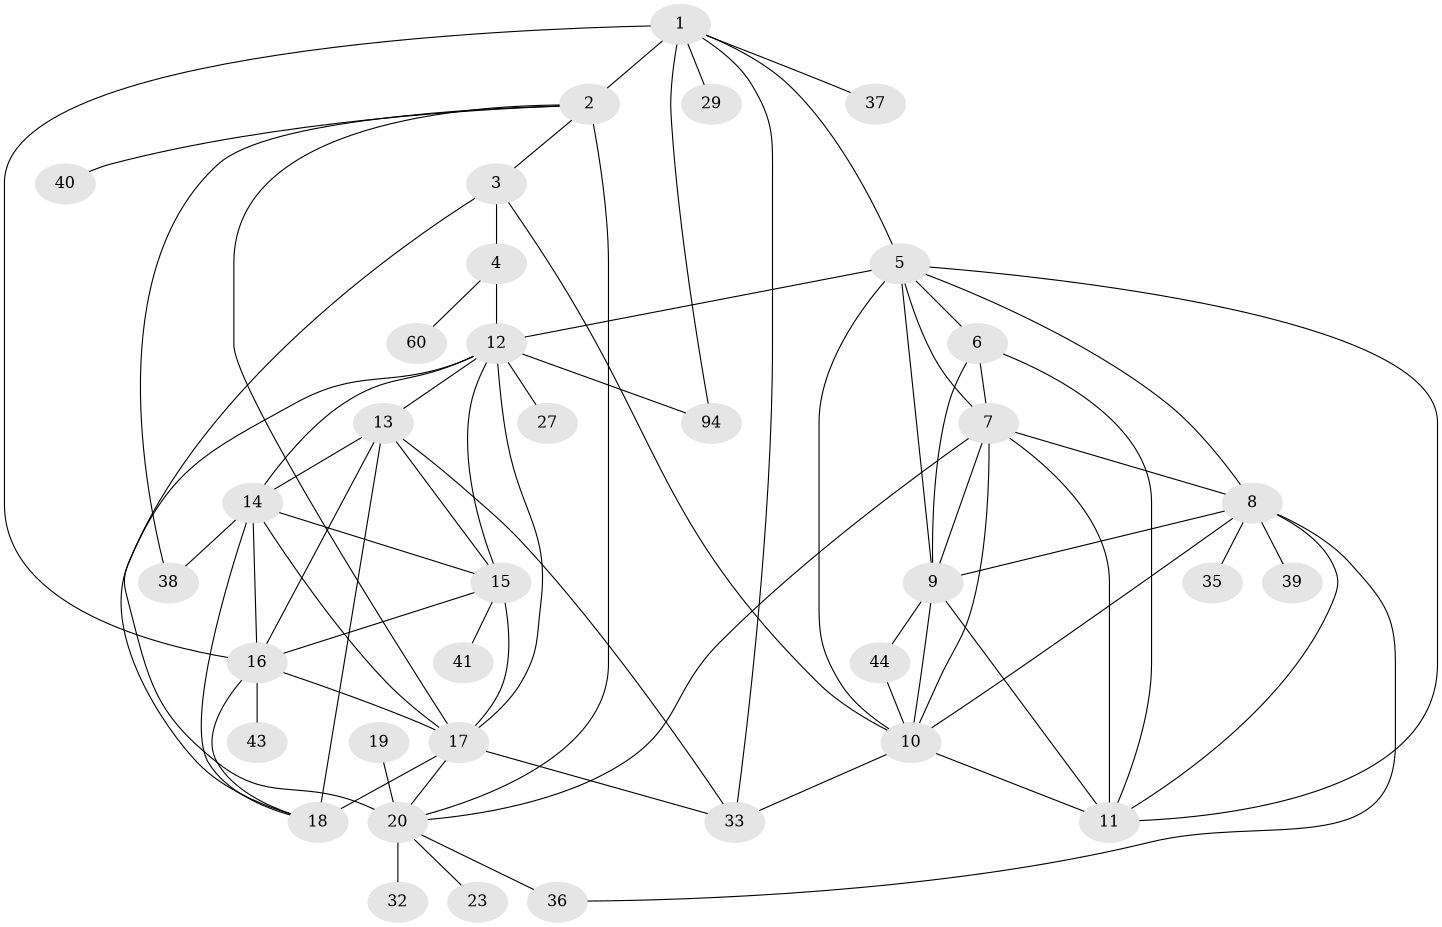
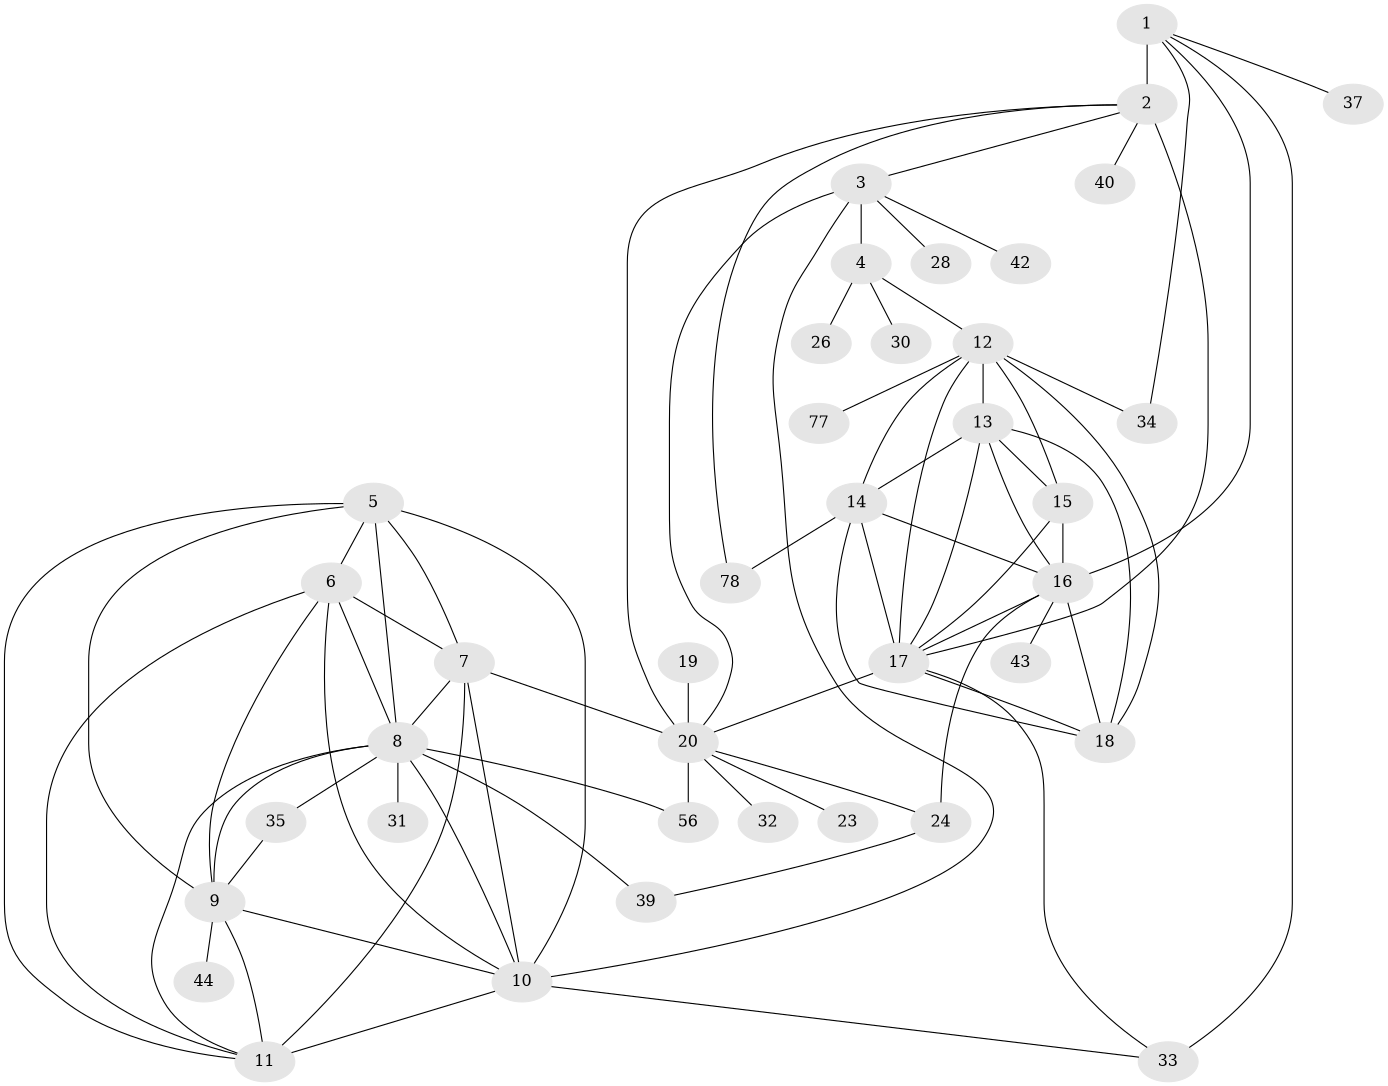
node "29": removed
edge "1" -- "5": removed
node "28": added
node "42": added
edge "5" -- "12": removed
node "60": label "60" -> "30"
node "26": added
node "27": label "27" -> "77"
node "94": label "94" -> "34"
edge "7" -- "9": now "35" -- "9"
edge "14" -- "15": removed
node "38": label "38" -> "78"
edge "13" -- "33": now "13" -- "17"
edge "6" -- "8": added
node "41": removed
edge "44" -- "10": now "6" -- "10"
node "31": added
node "24": added
node "36": label "36" -> "56"
